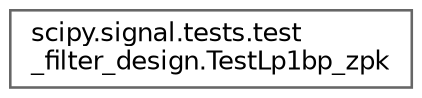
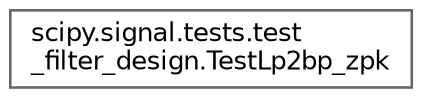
node "scipy.signal.tests.test _filter_design.TestLp1bp_zpk": label "scipy.signal.tests.test _filter_design.TestLp1bp_zpk" -> "scipy.signal.tests.test _filter_design.TestLp2bp_zpk"
